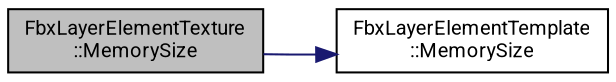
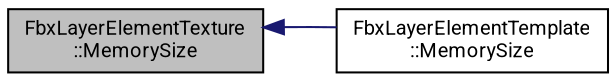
edge "FbxLayerElementTexture ::MemorySize" -> "FbxLayerElementTemplate ::MemorySize": reversed
